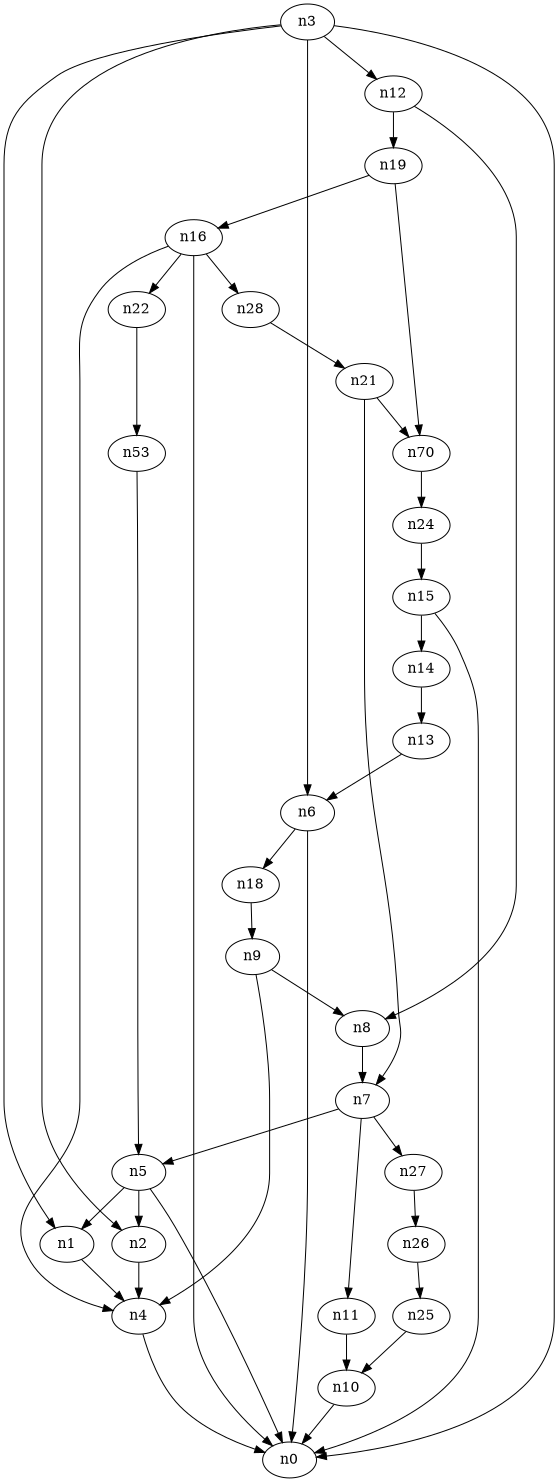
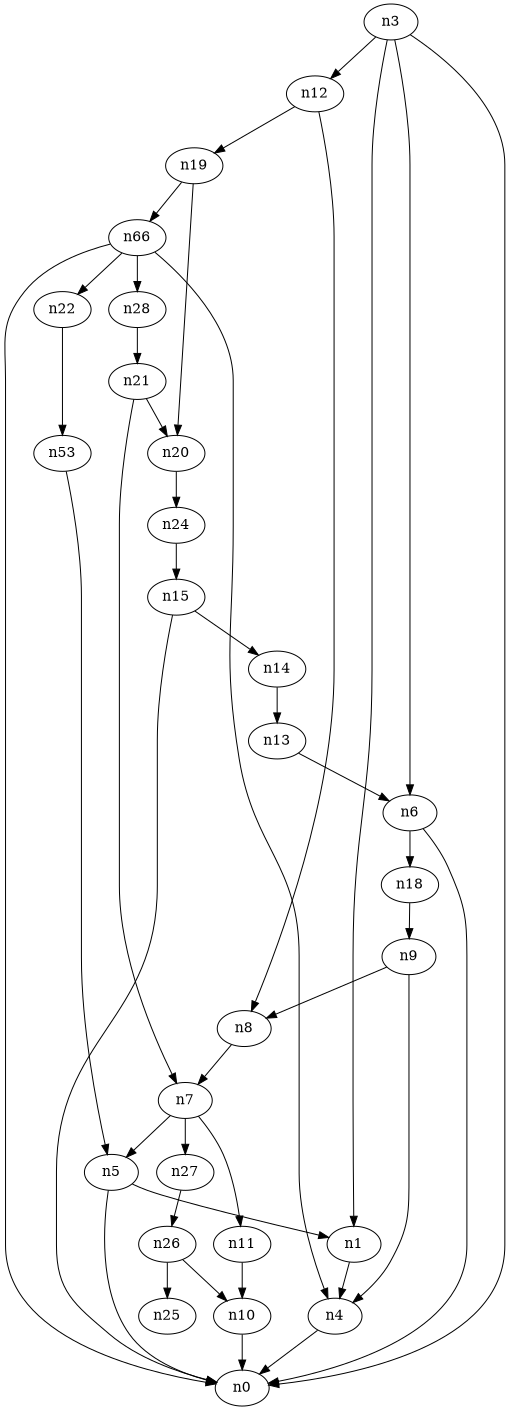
node "n16": label "n16" -> "n66"
node "n70": label "n70" -> "n20"
node "n2": removed
edge "n25" -> "n10": now "n26" -> "n10"
